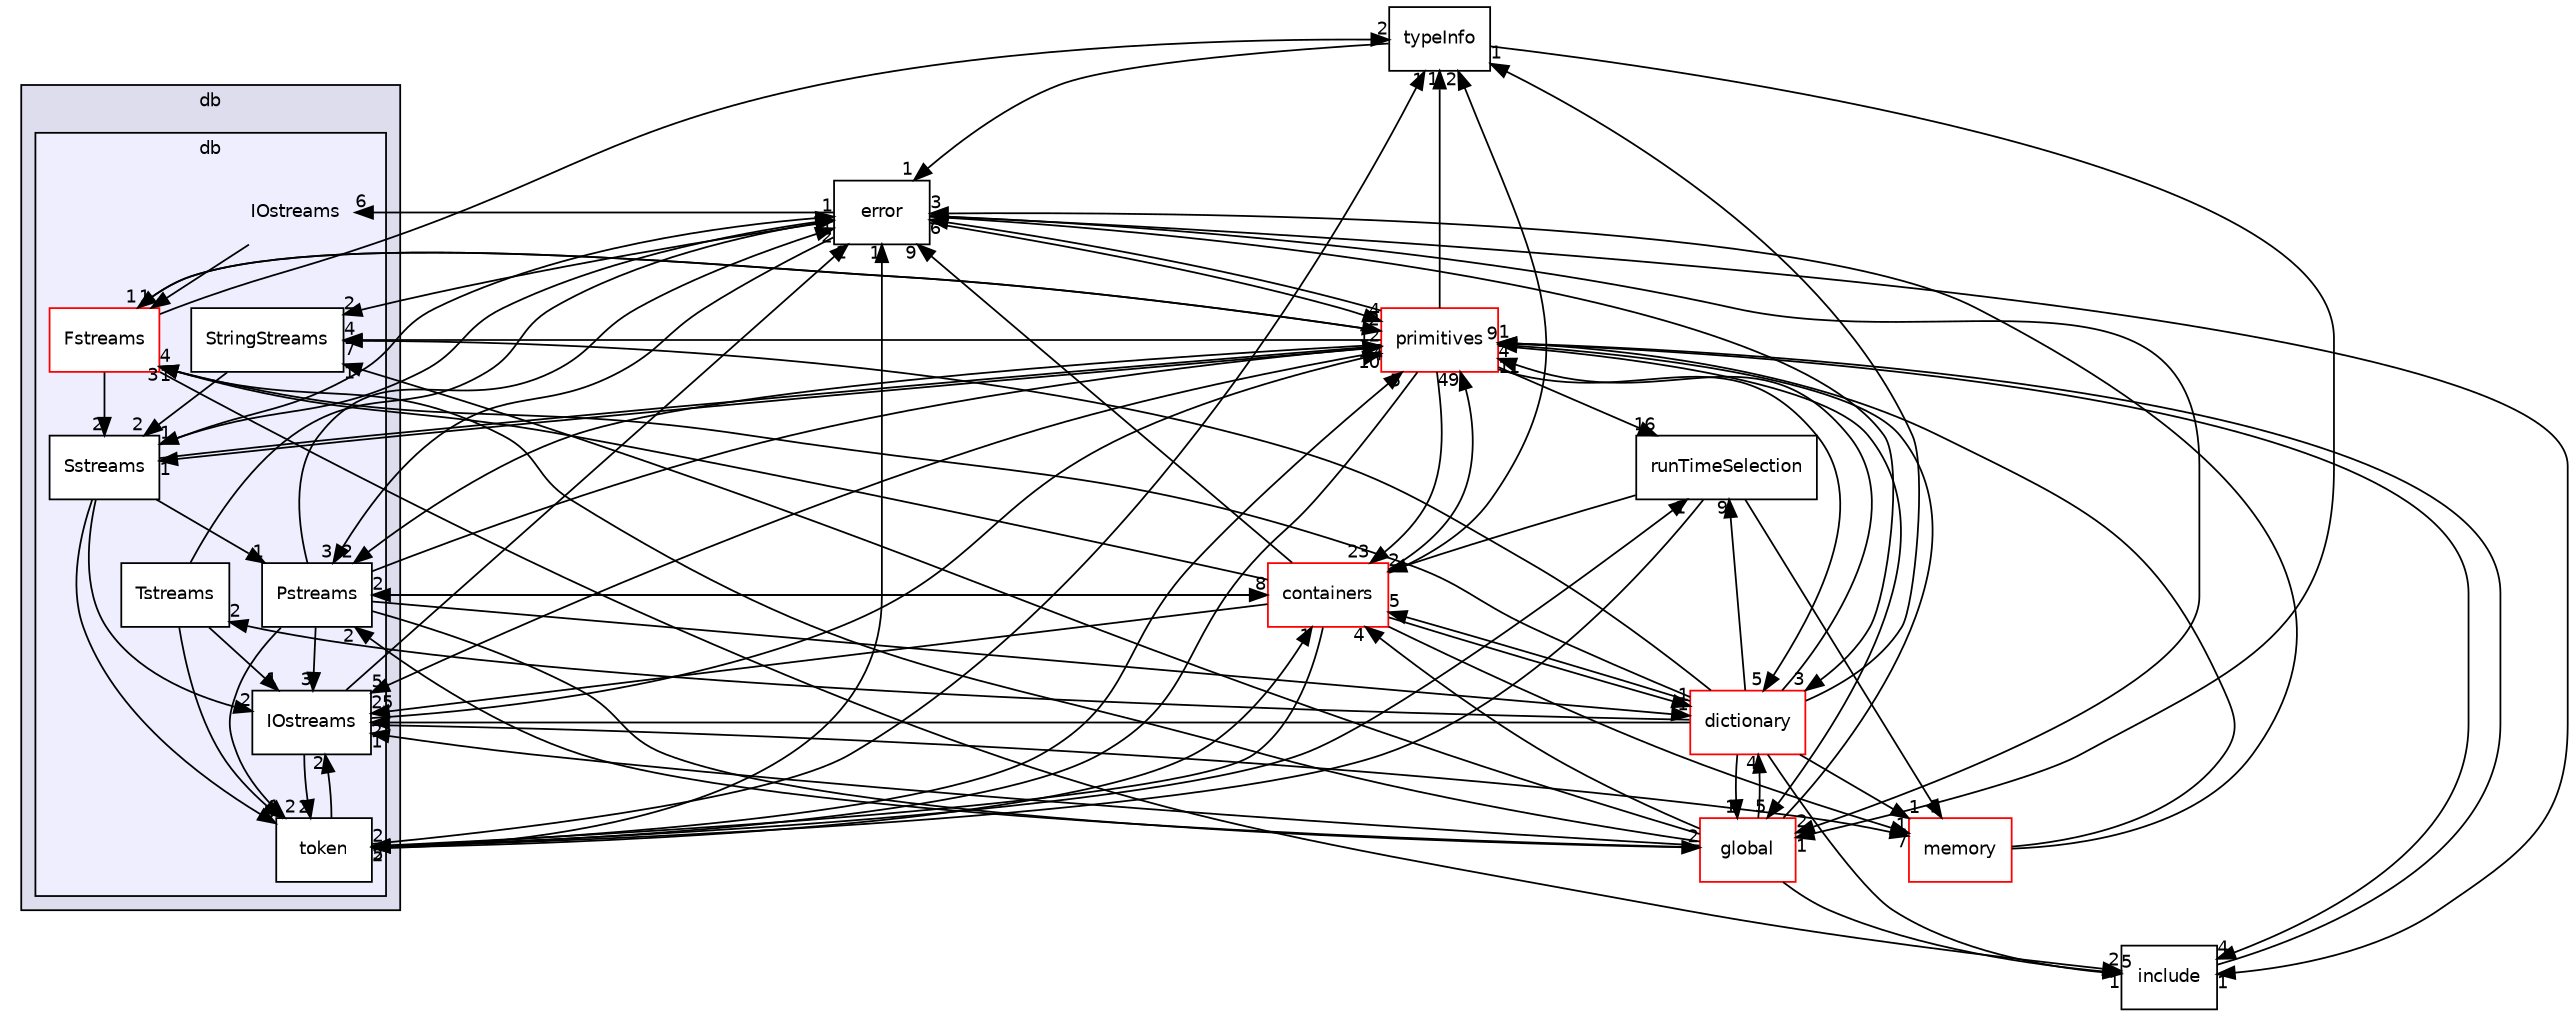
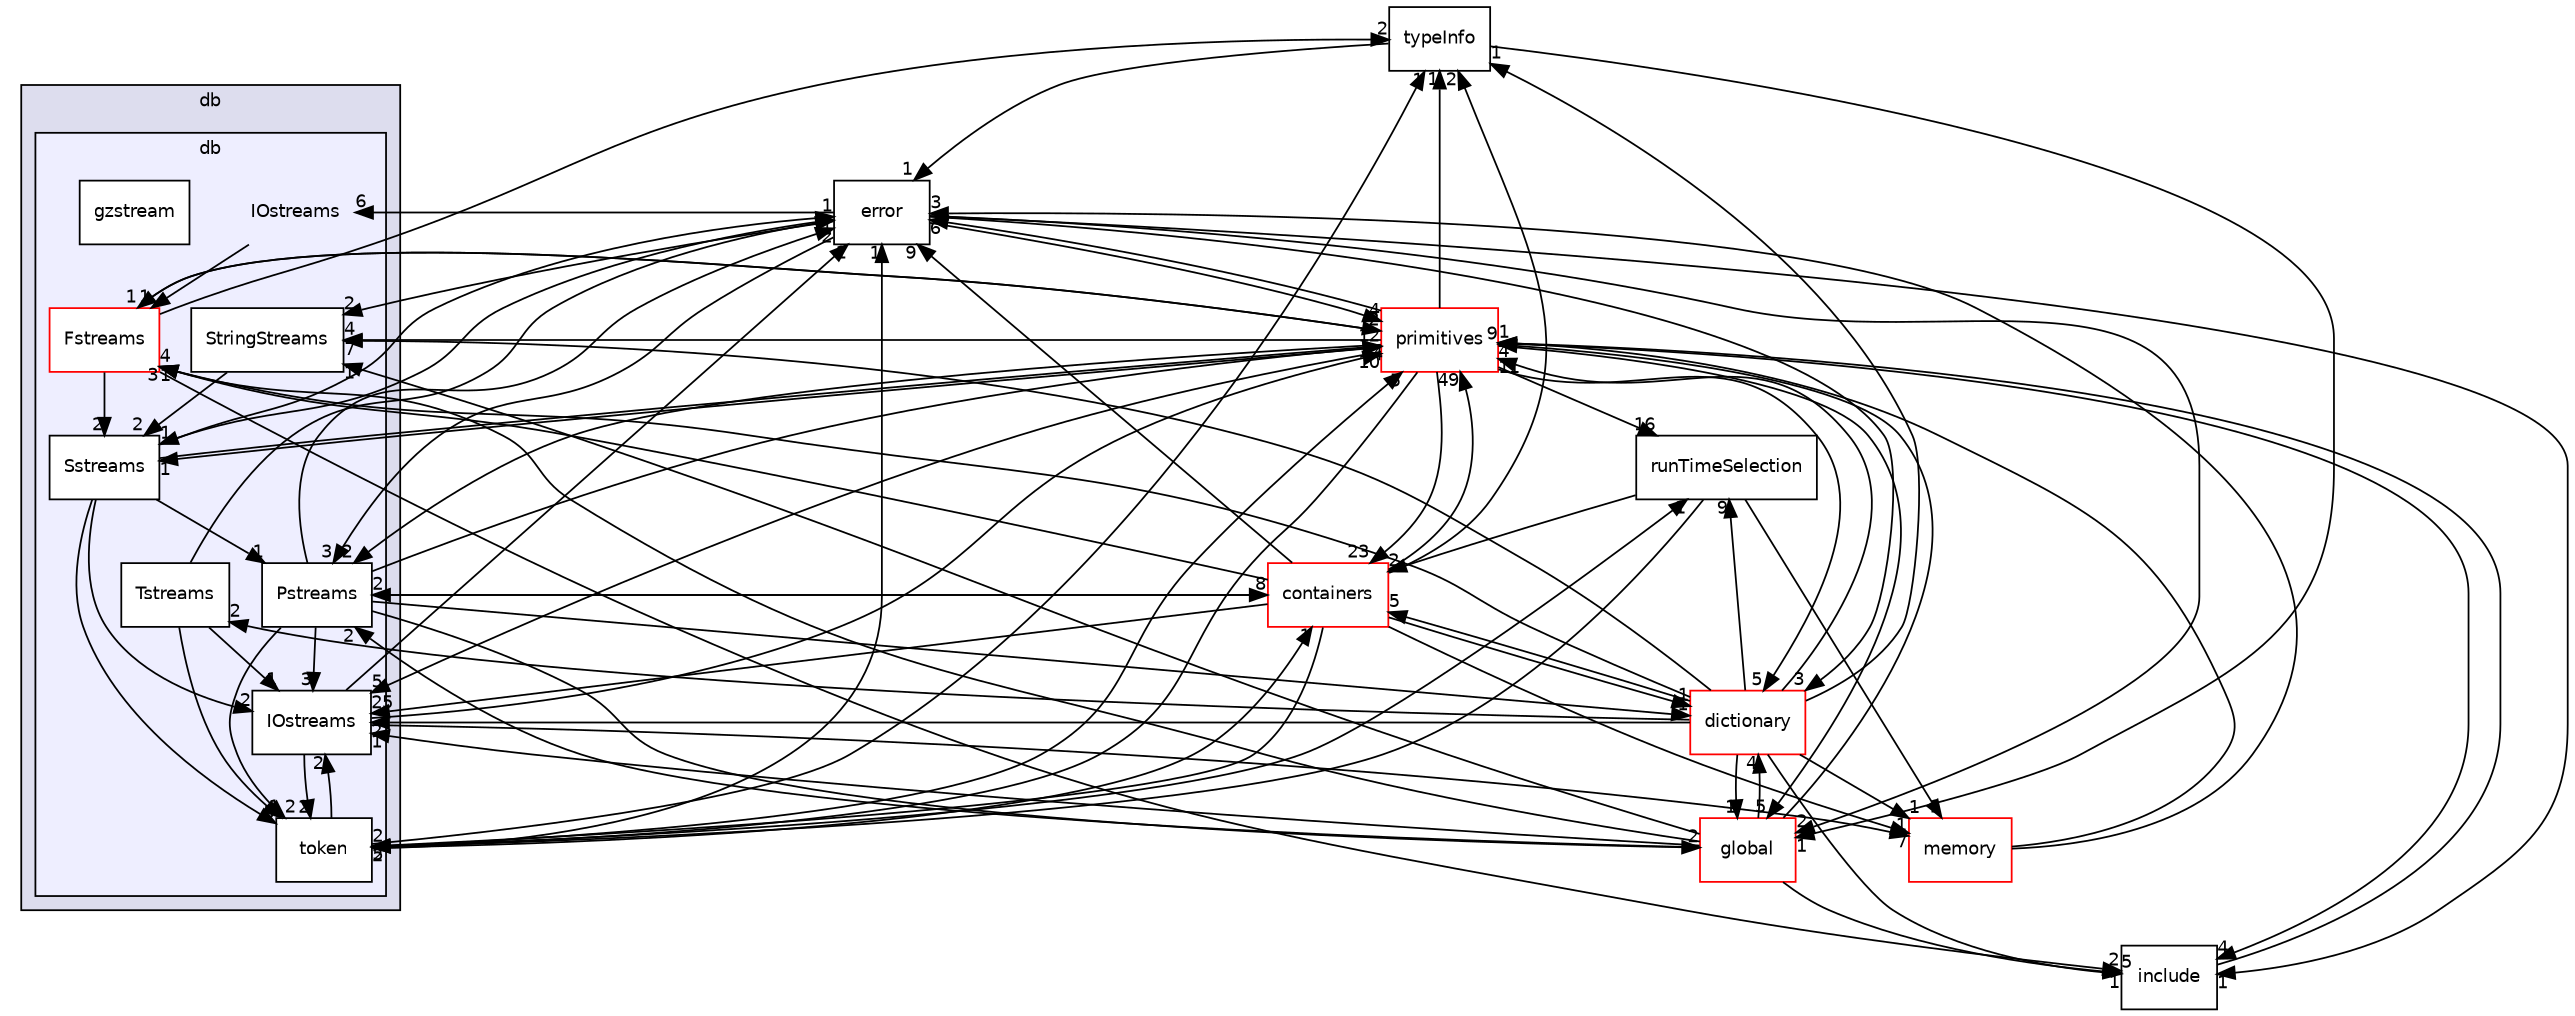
node "gzstream": added
edge "global" -> "containers": removed
